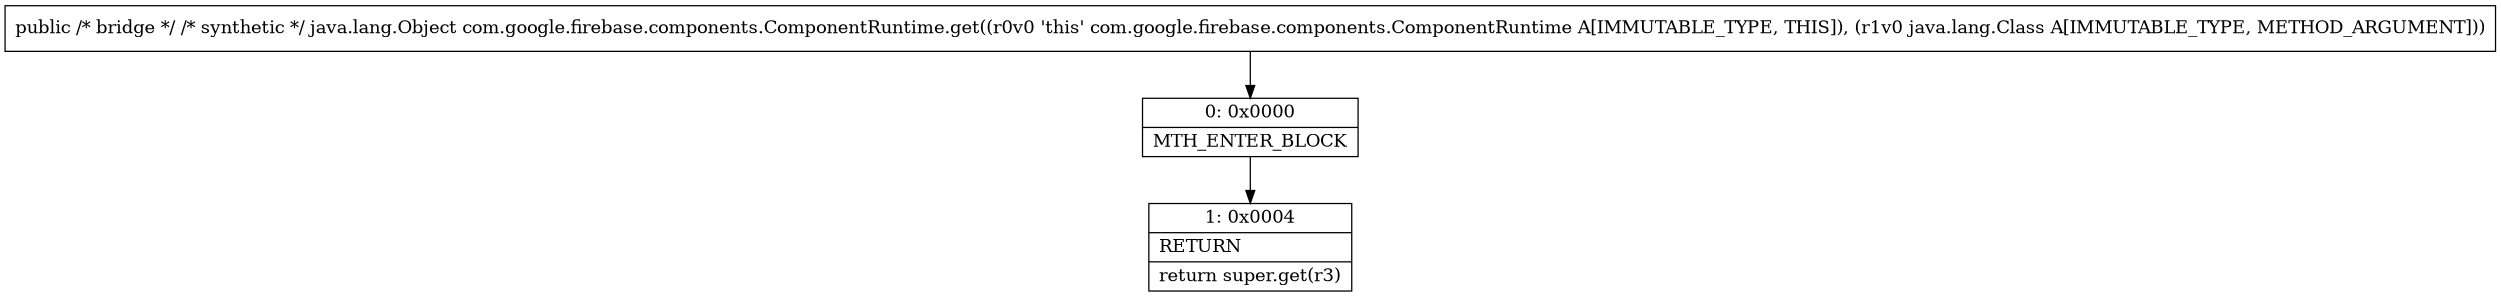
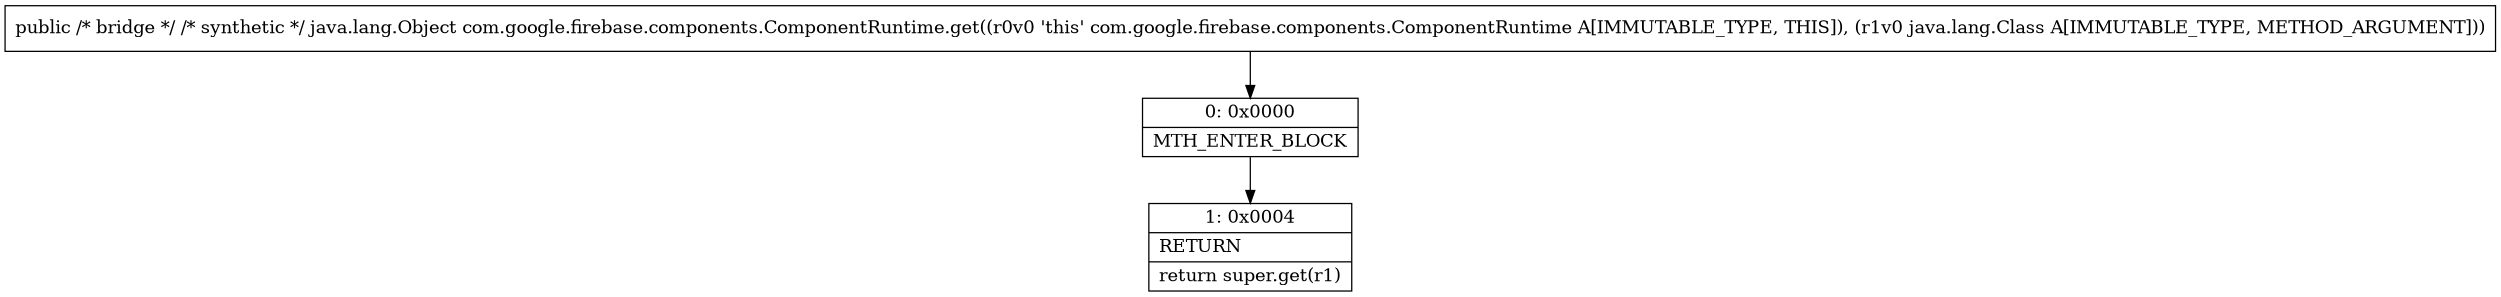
node "1: 0x0004": text "return super.get(r3)" -> "return super.get(r1)"
